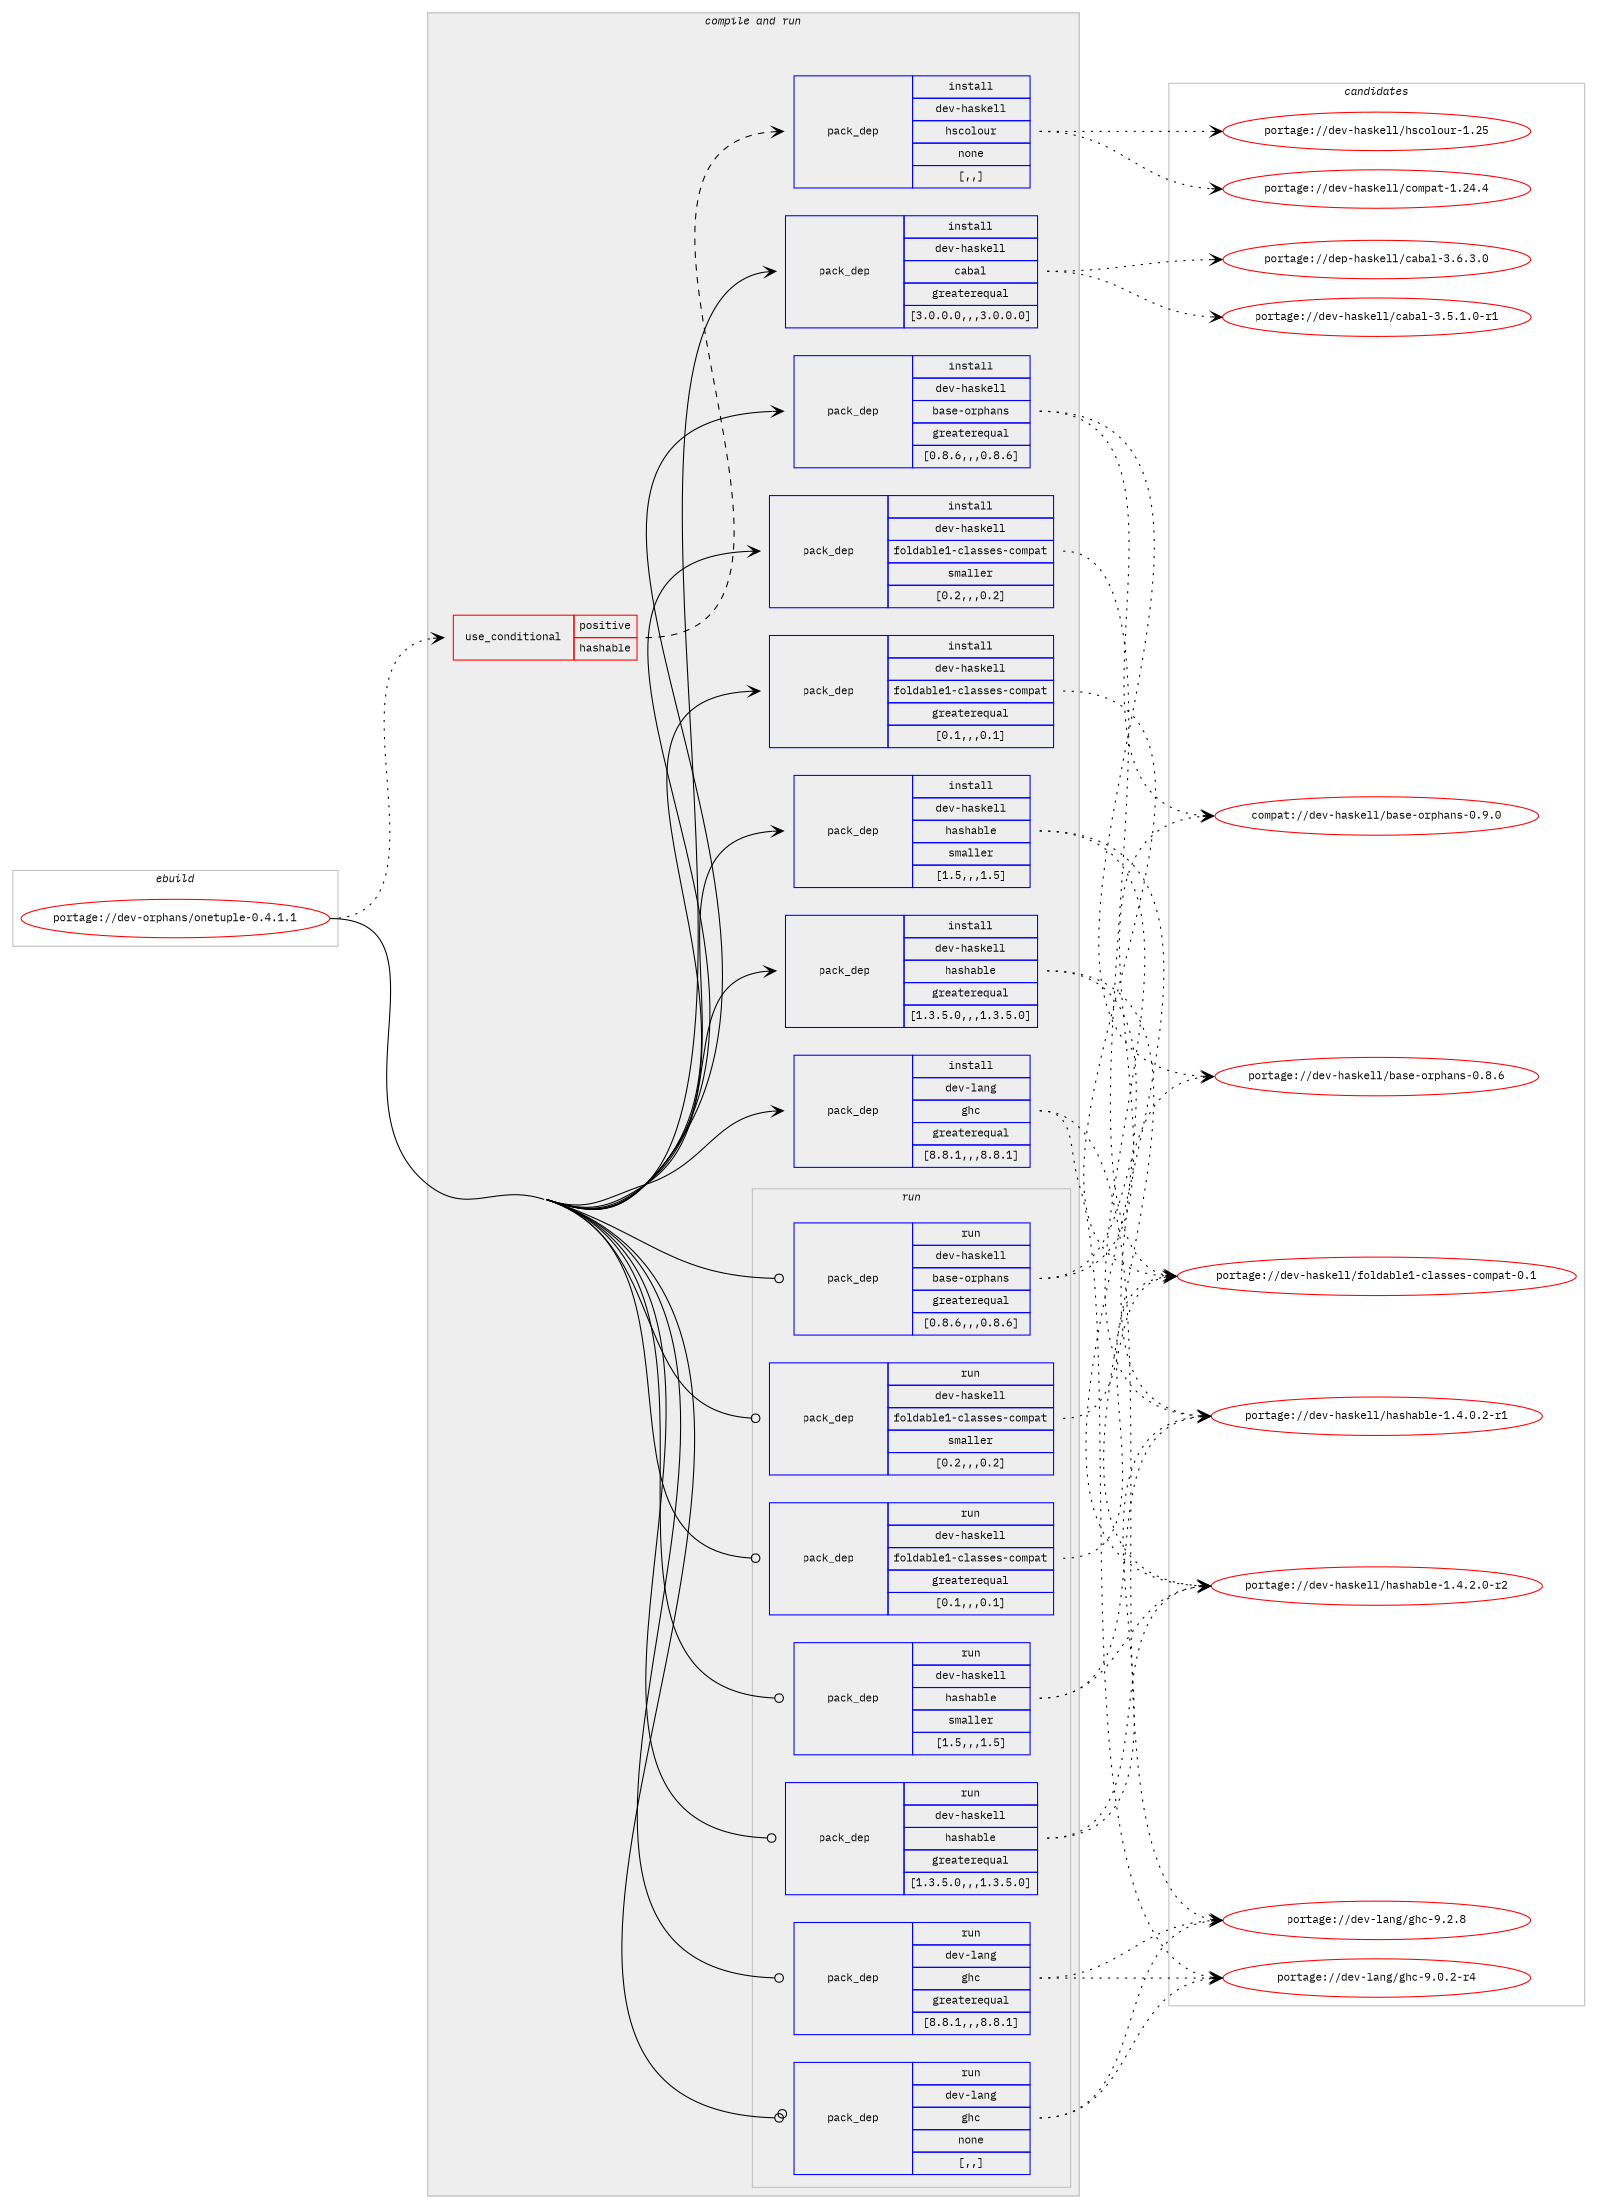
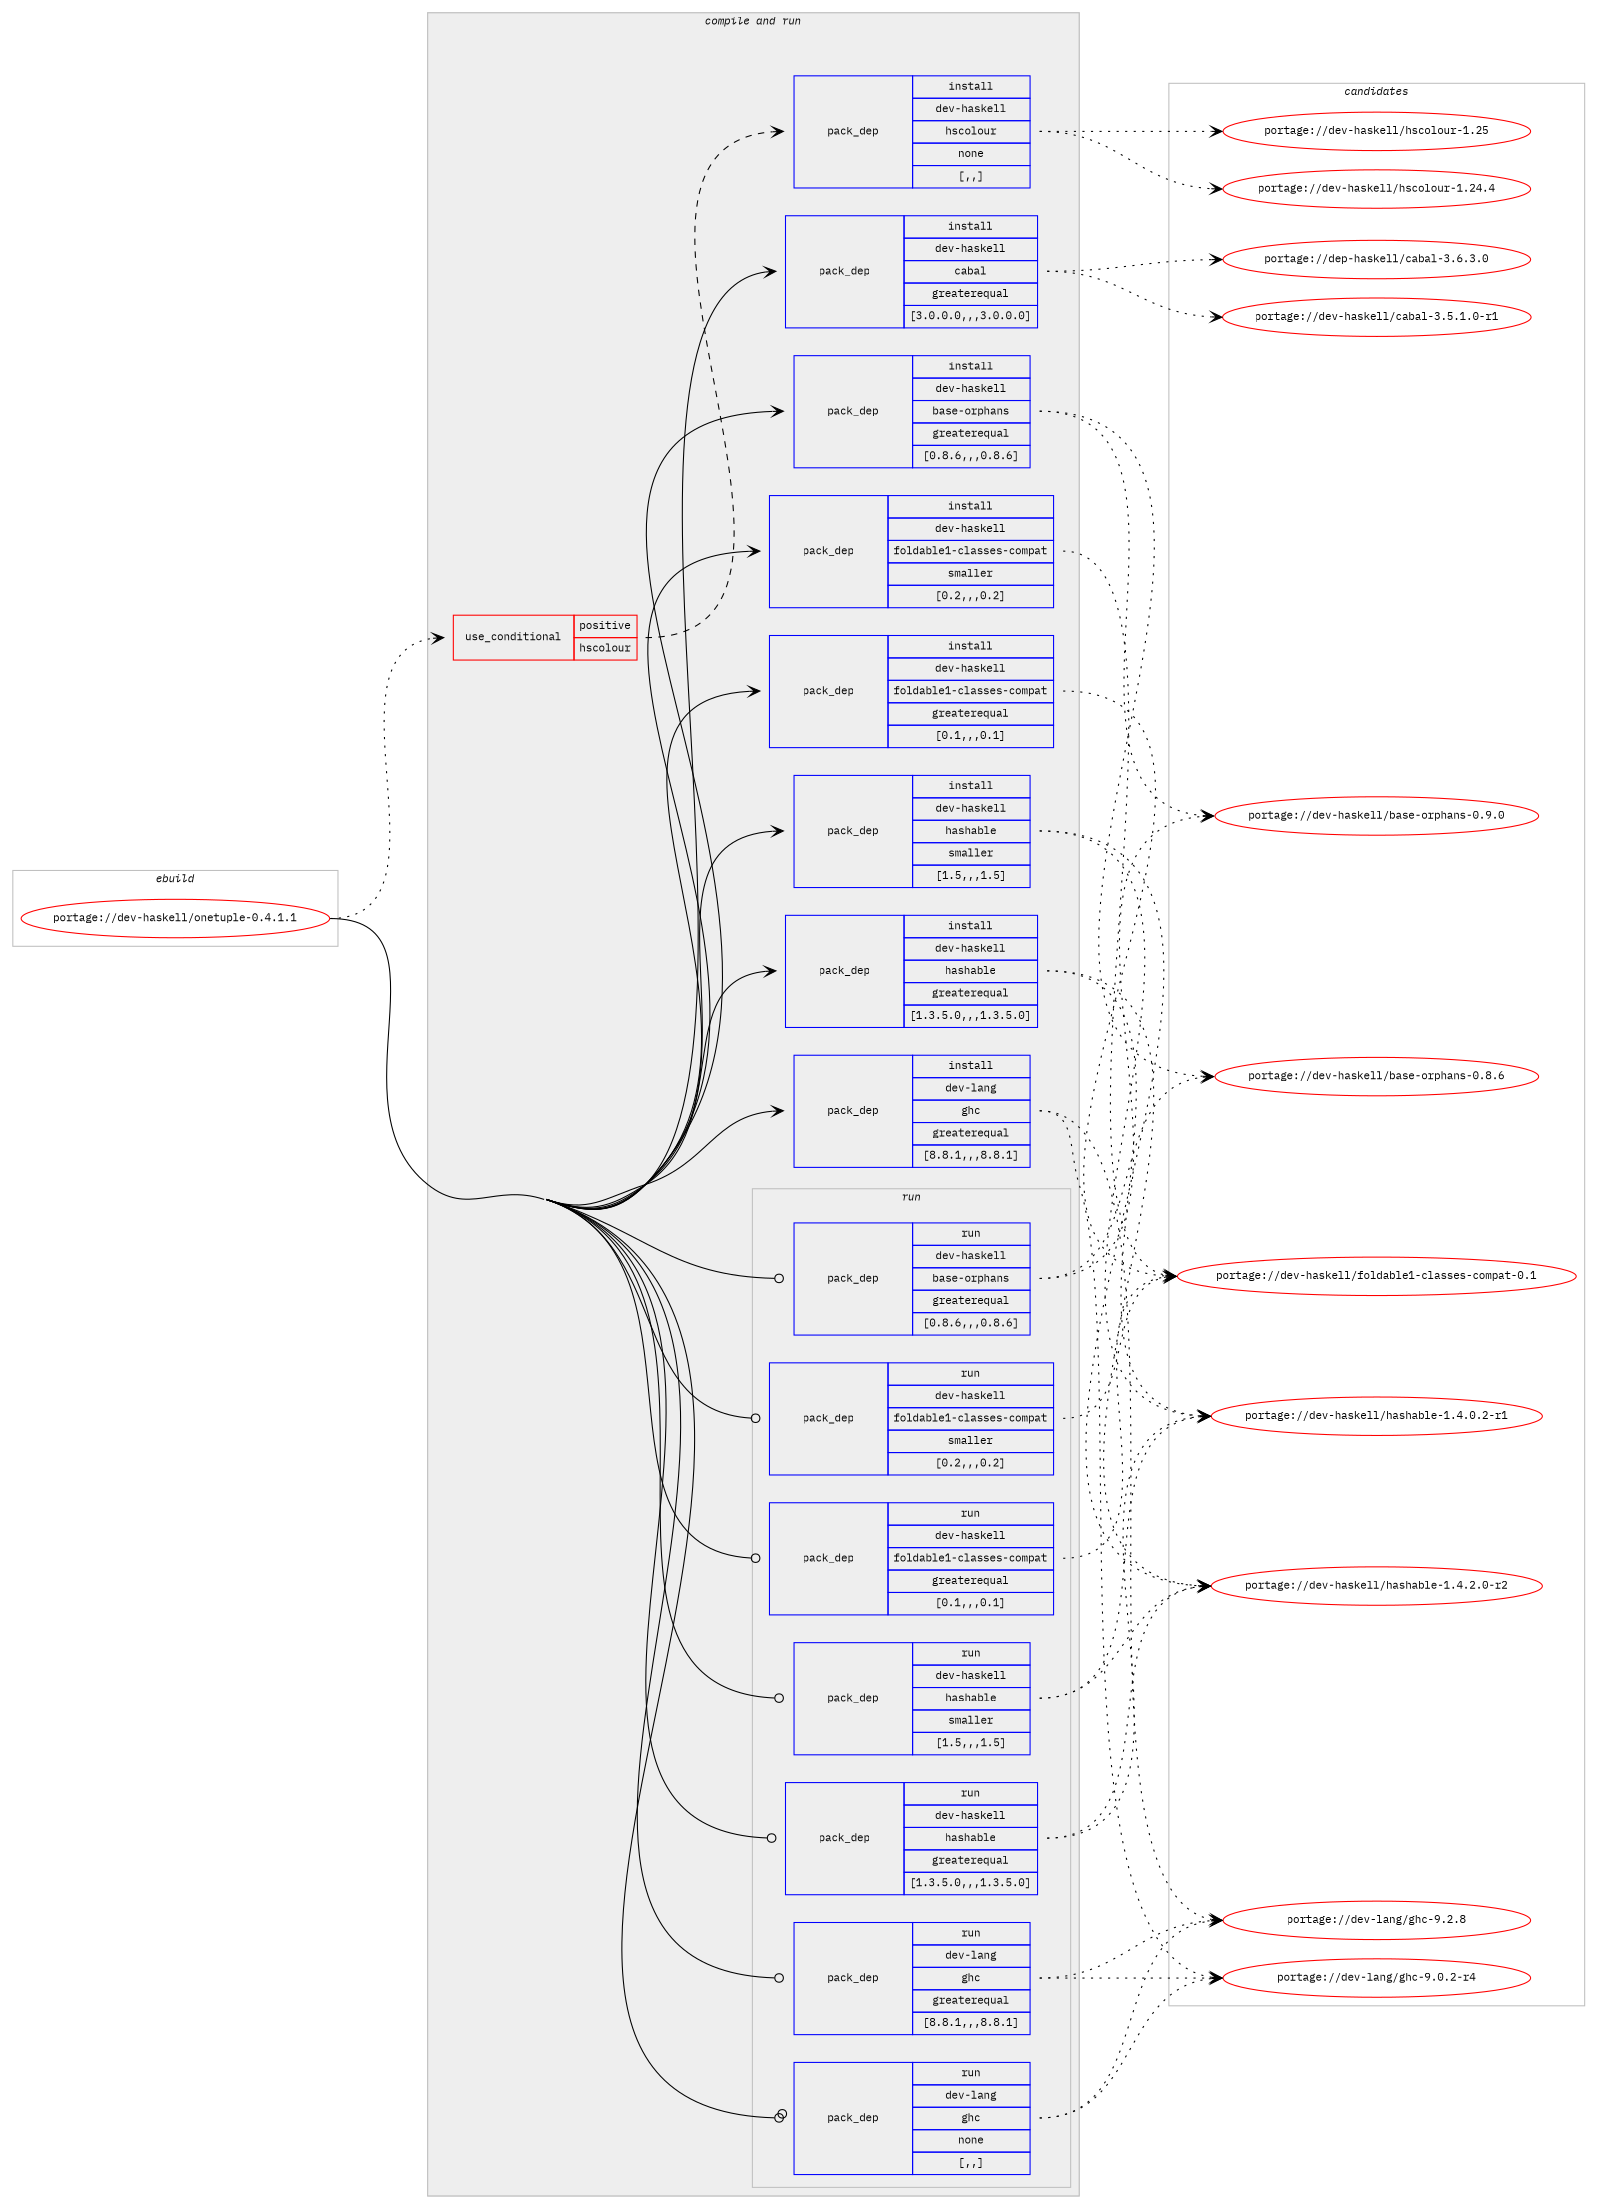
node "portage://dev-haskell/compat-1.24.4": label "portage://dev-haskell/compat-1.24.4" -> "portage://dev-haskell/hscolour-1.24.4"
node "use_conditional": text "hashable" -> "hscolour"
node "compat://dev-haskell/base-orphans-0.9.0": label "compat://dev-haskell/base-orphans-0.9.0" -> "portage://dev-haskell/base-orphans-0.9.0"
node "portage://dev-orphans/onetuple-0.4.1.1": label "portage://dev-orphans/onetuple-0.4.1.1" -> "portage://dev-haskell/onetuple-0.4.1.1"
